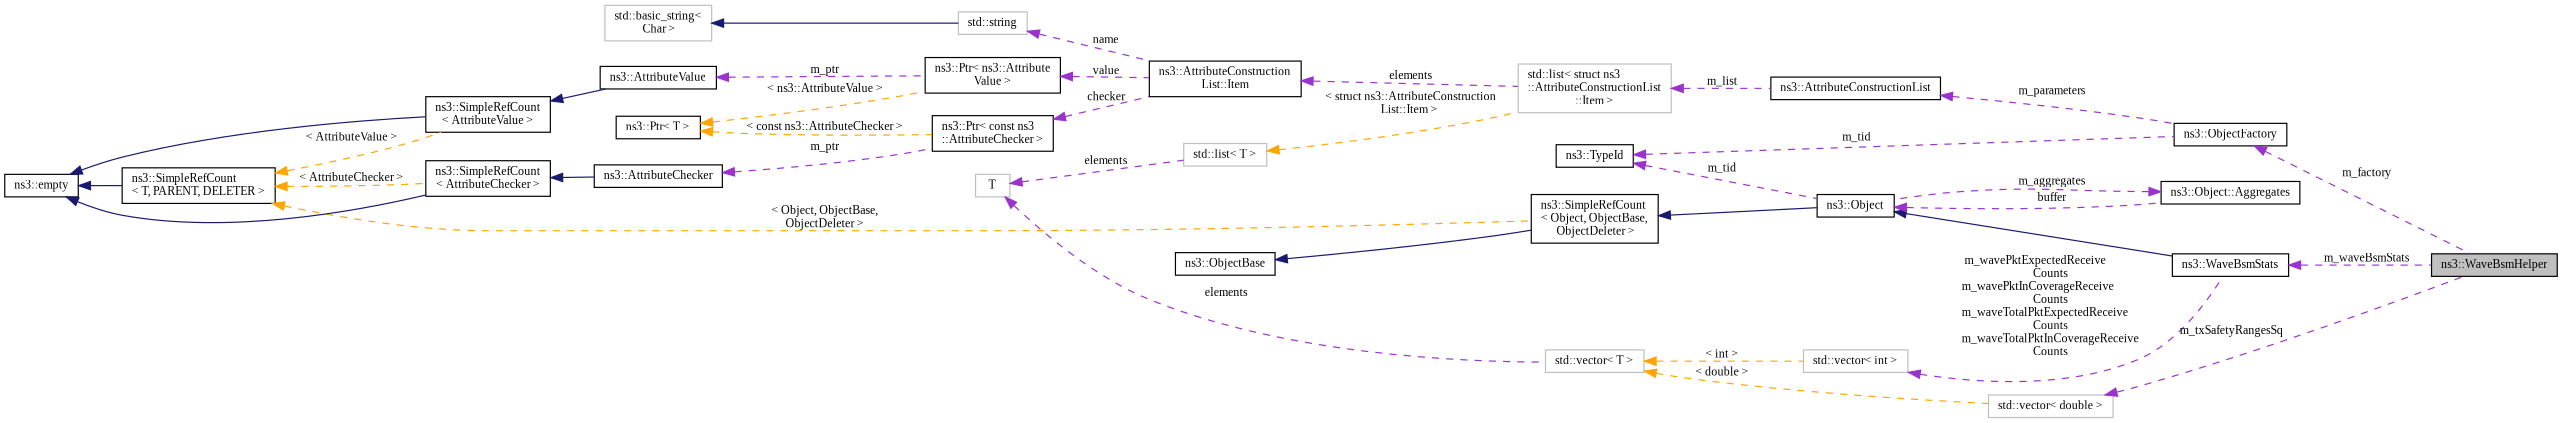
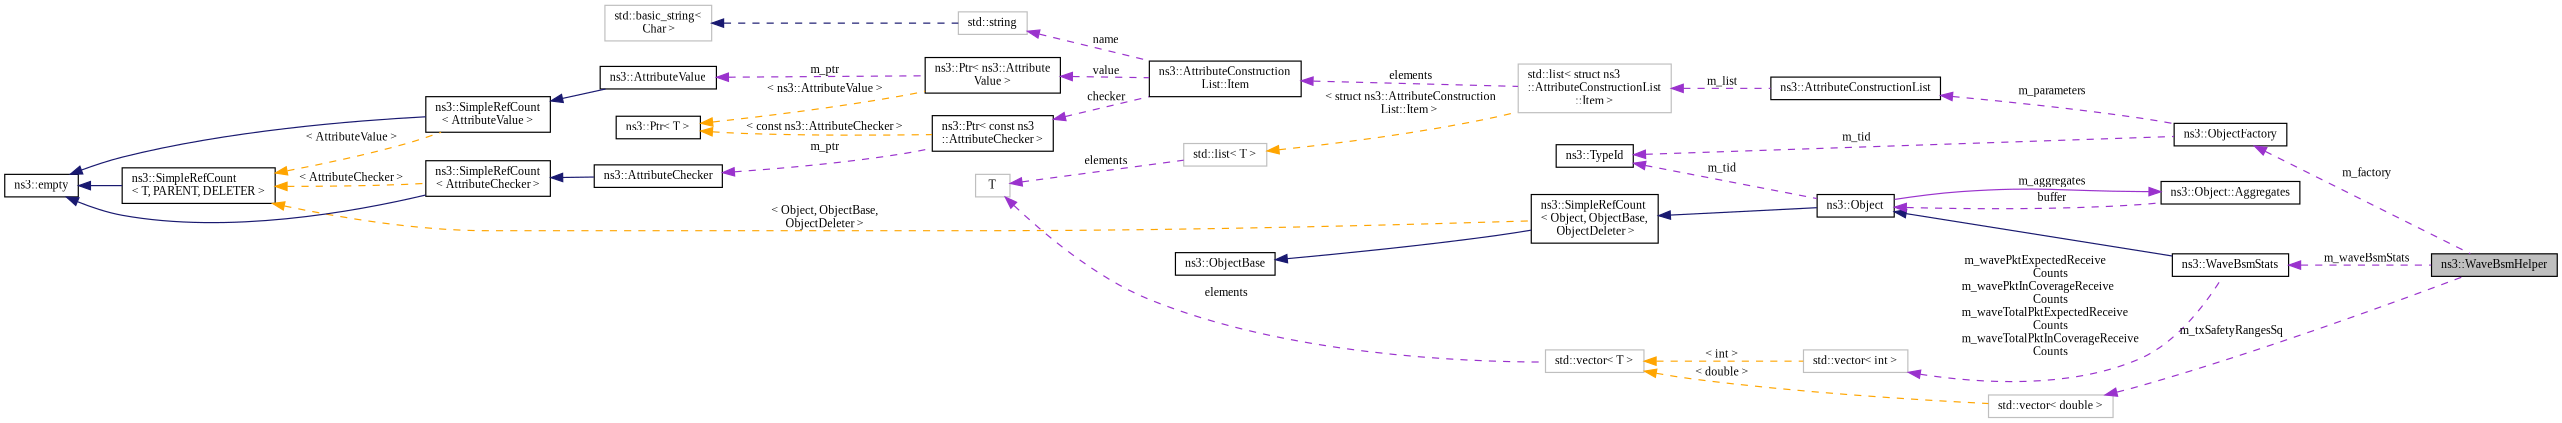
edge "std::string" -> "std::basic_string< Char >": style solid -> dashed
edge "ns3::Object" -> "ns3::Object::Aggregates": style dashed -> solid
